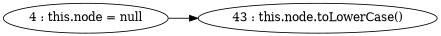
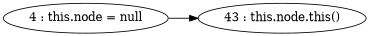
node "43 : this.node.toLowerCase()": label "43 : this.node.toLowerCase()" -> "43 : this.node.this()"
